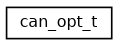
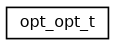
node "can_opt_t": label "can_opt_t" -> "opt_opt_t"
